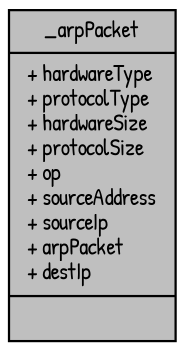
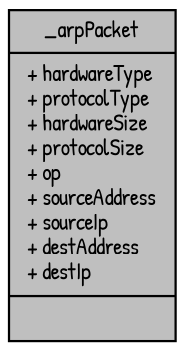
node "_arpPacket": text "+ arpPacket" -> "+ destAddress"
